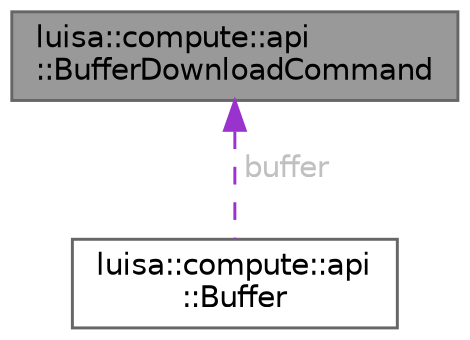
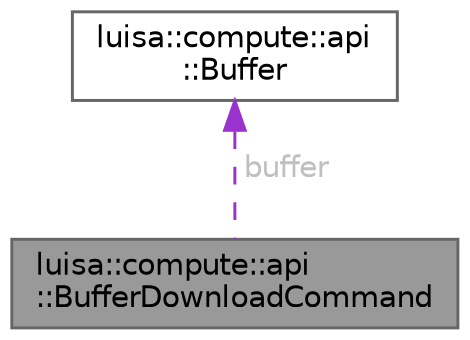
edge "luisa::compute::api ::Buffer" -> "luisa::compute::api ::BufferDownloadCommand": reversed
